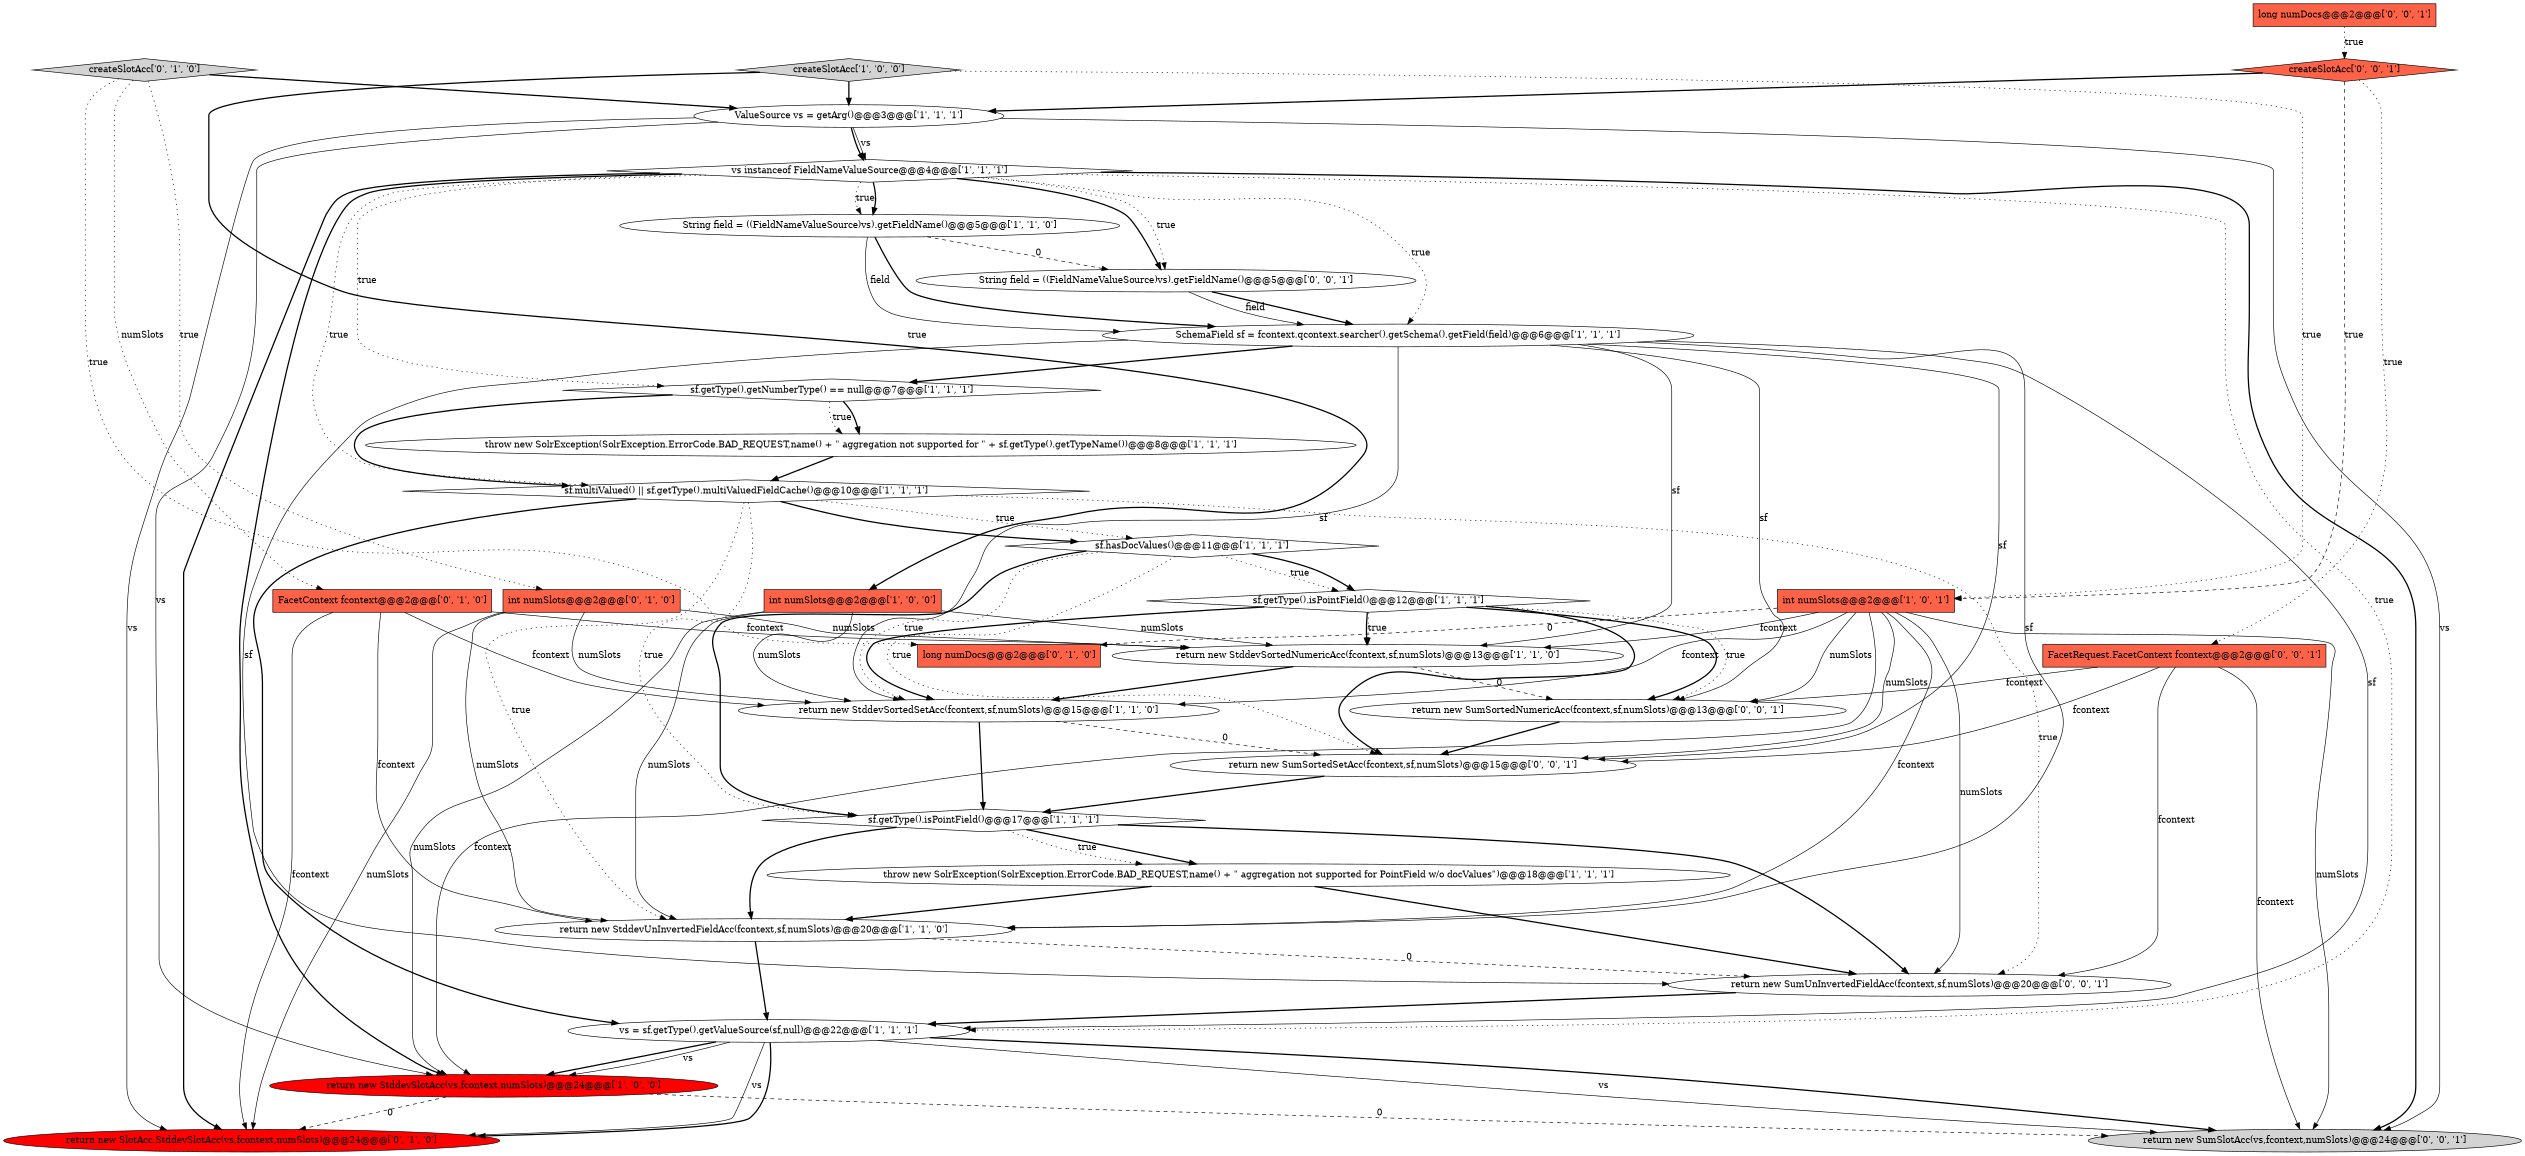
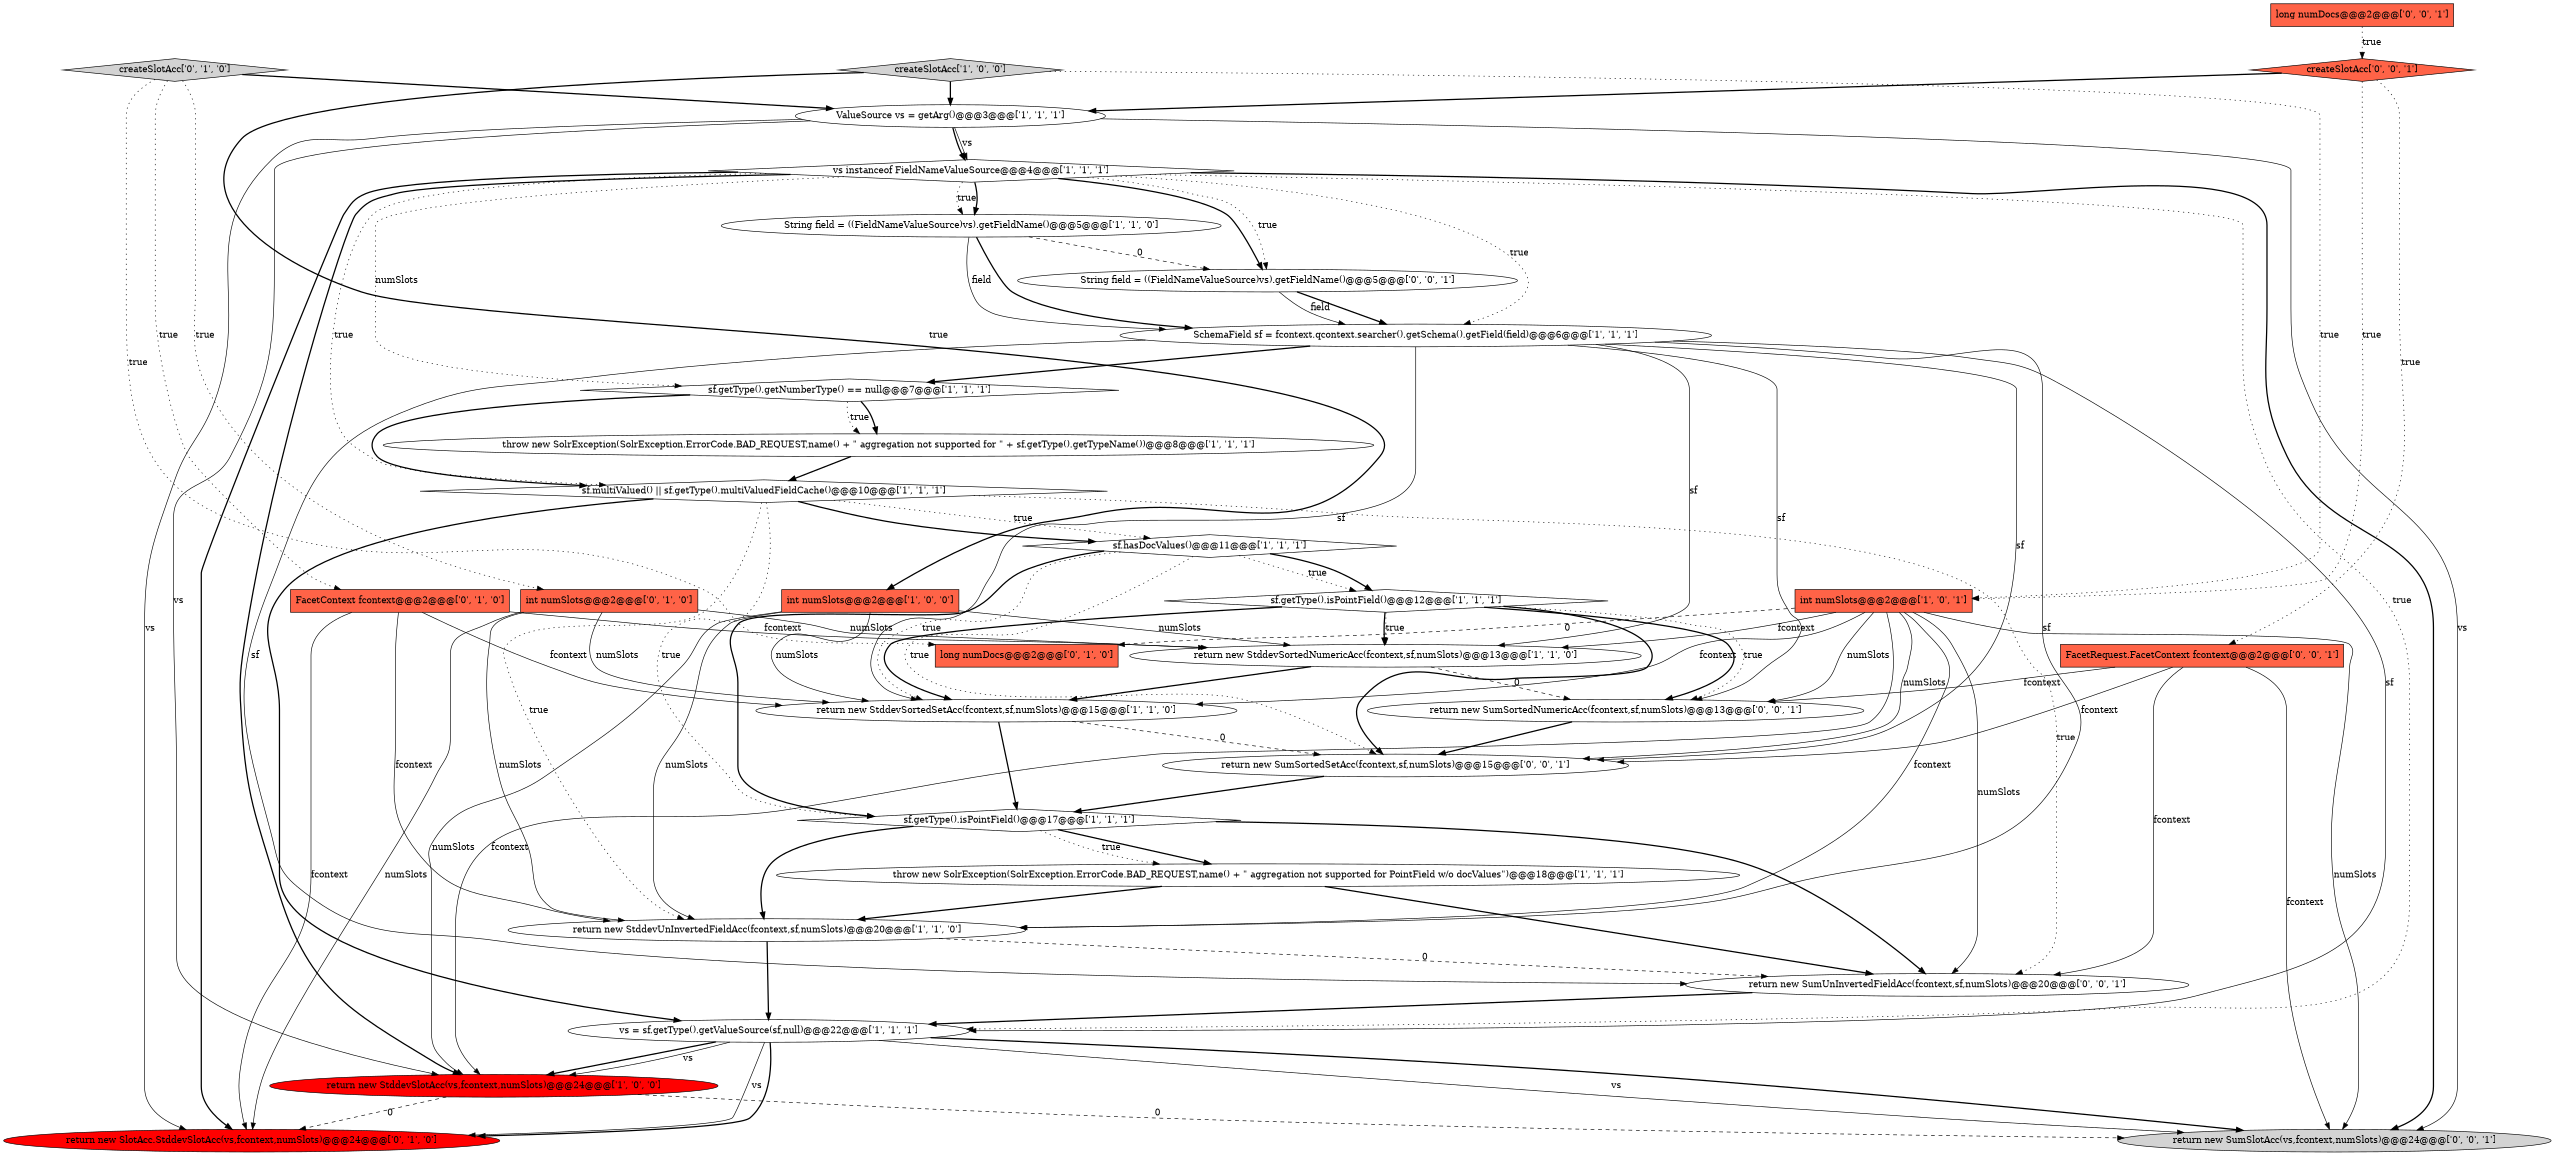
edge "vs instanceof FieldNameValueSource@@@4@@@['1', '1', '1']" -> "sf.getType().getNumberType() == null@@@7@@@['1', '1', '1']": label "true" -> "numSlots"
edge "createSlotAcc['0', '1', '0']" -> "FacetContext fcontext@@@2@@@['0', '1', '0']": label "numSlots" -> "true"
edge "createSlotAcc['0', '0', '1']" -> "int numSlots@@@2@@@['1', '0', '1']": style dashed -> dotted
